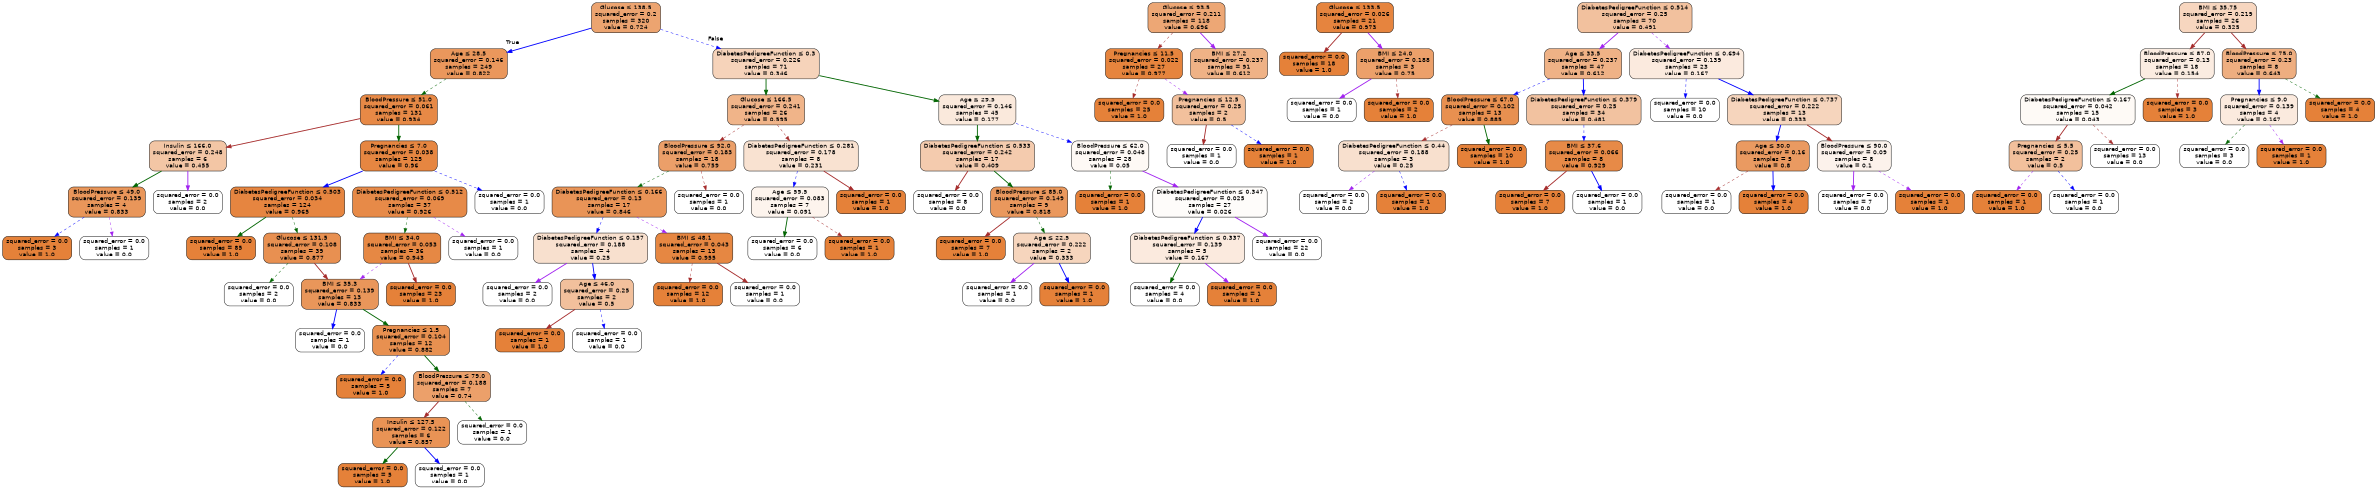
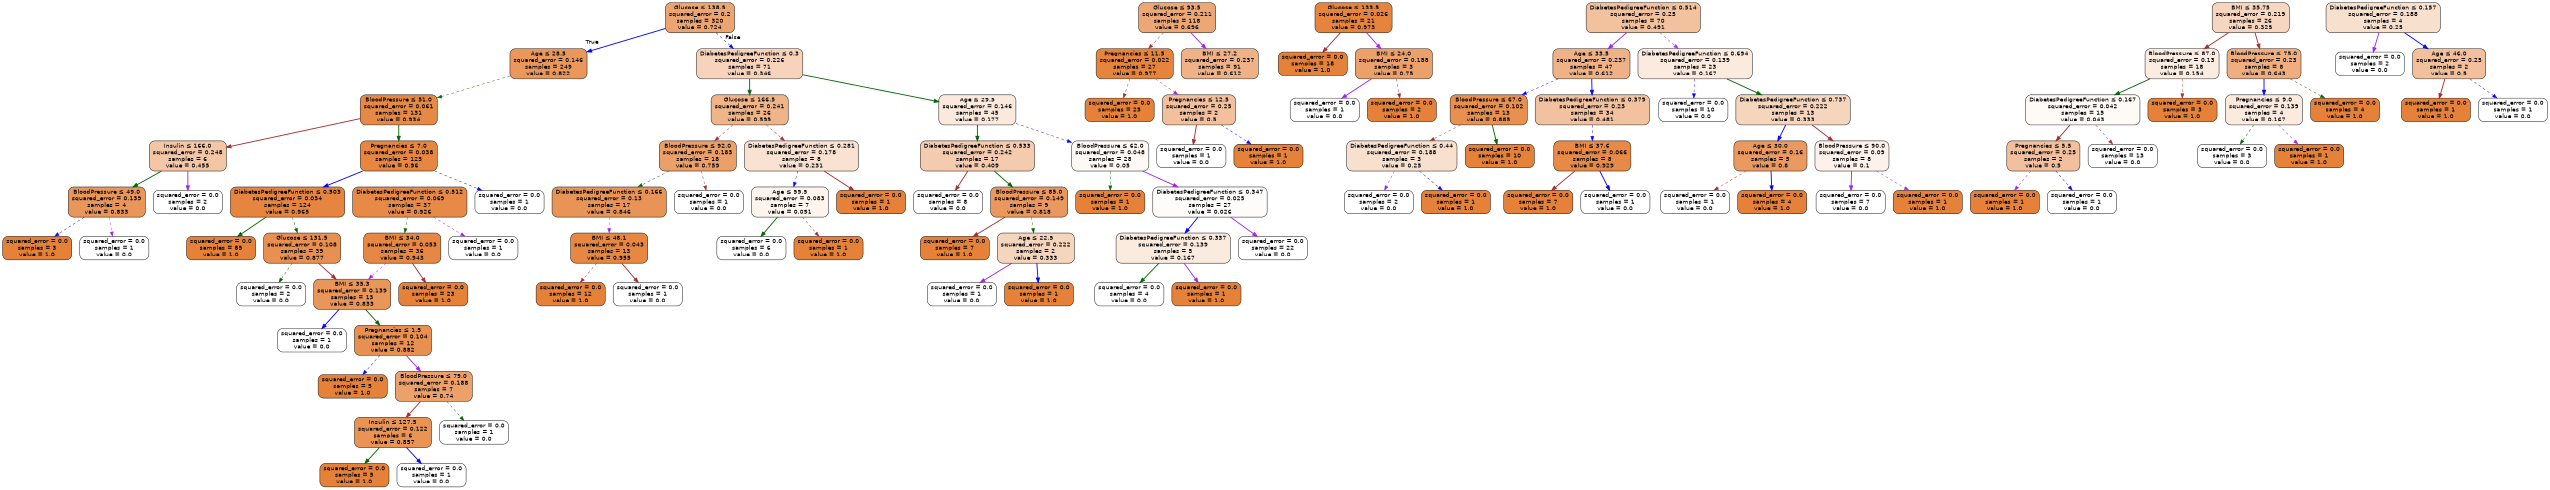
edge "DiabetesPedigreeFunction ≤ 0.694" -> "DiabetesPedigreeFunction ≤ 0.737": color blue -> darkgreen
edge "DiabetesPedigreeFunction ≤ 0.166" -> "DiabetesPedigreeFunction ≤ 0.157": removed
edge "Pregnancies ≤ 1.5" -> "BloodPressure ≤ 79.0": color darkgreen -> purple
